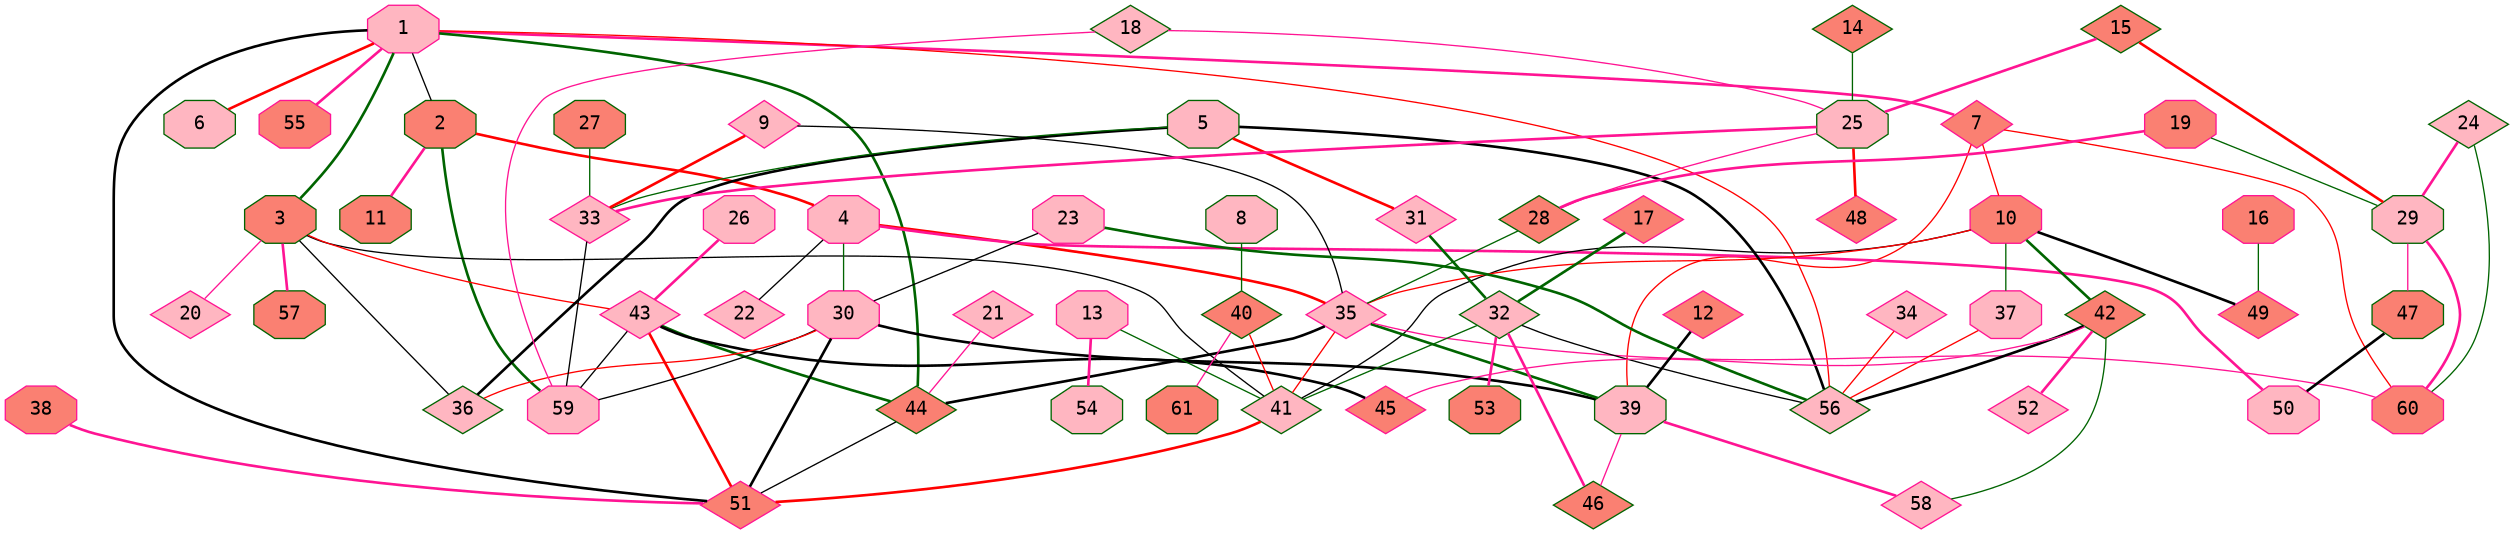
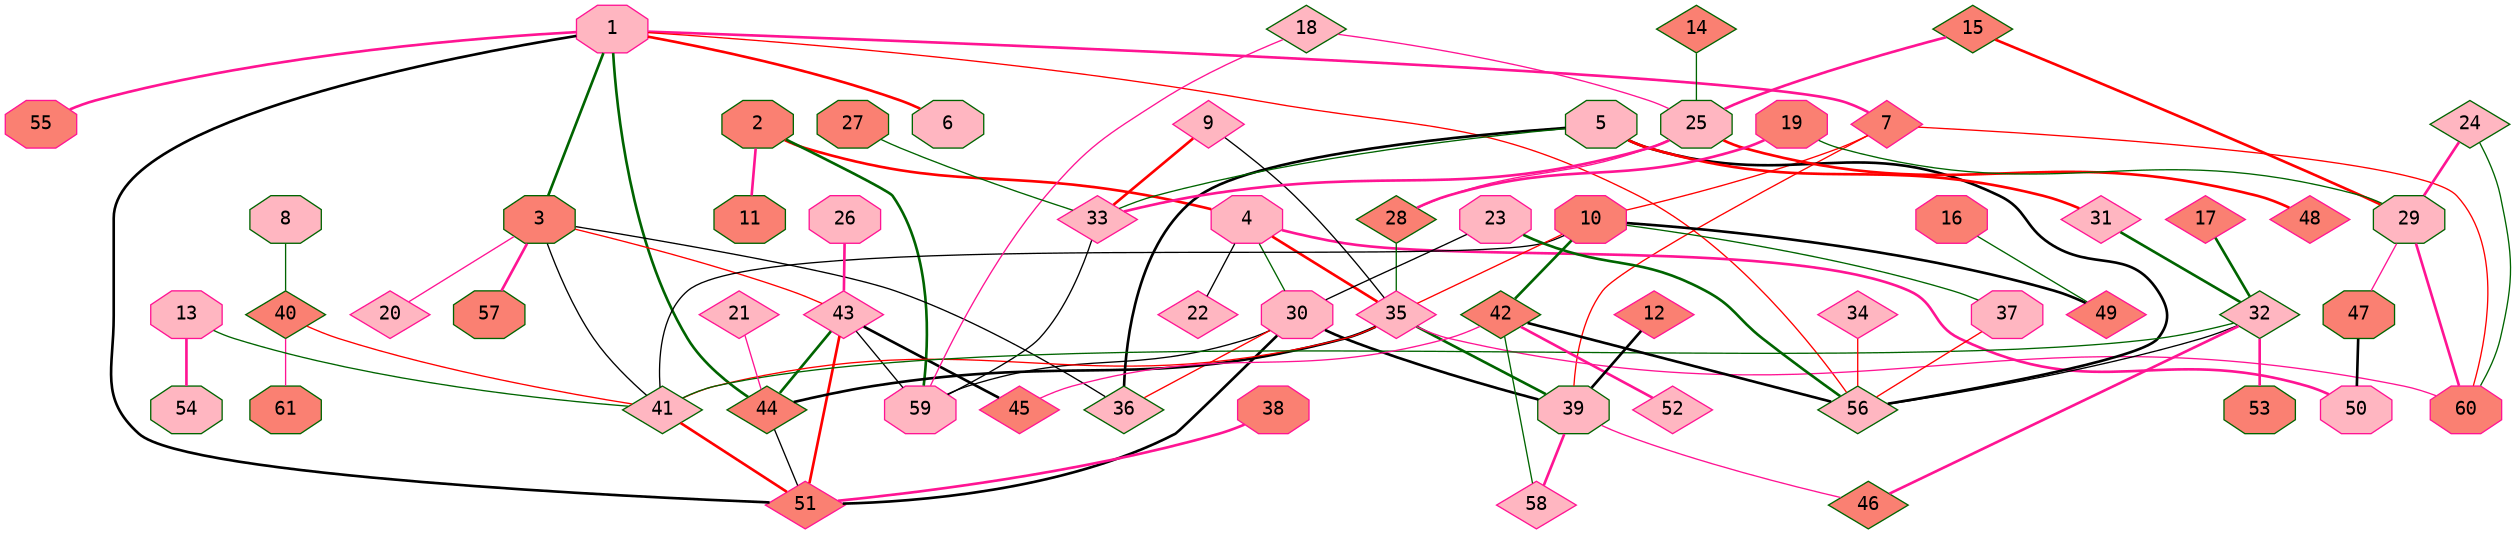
edge "1" -- "2": removed
